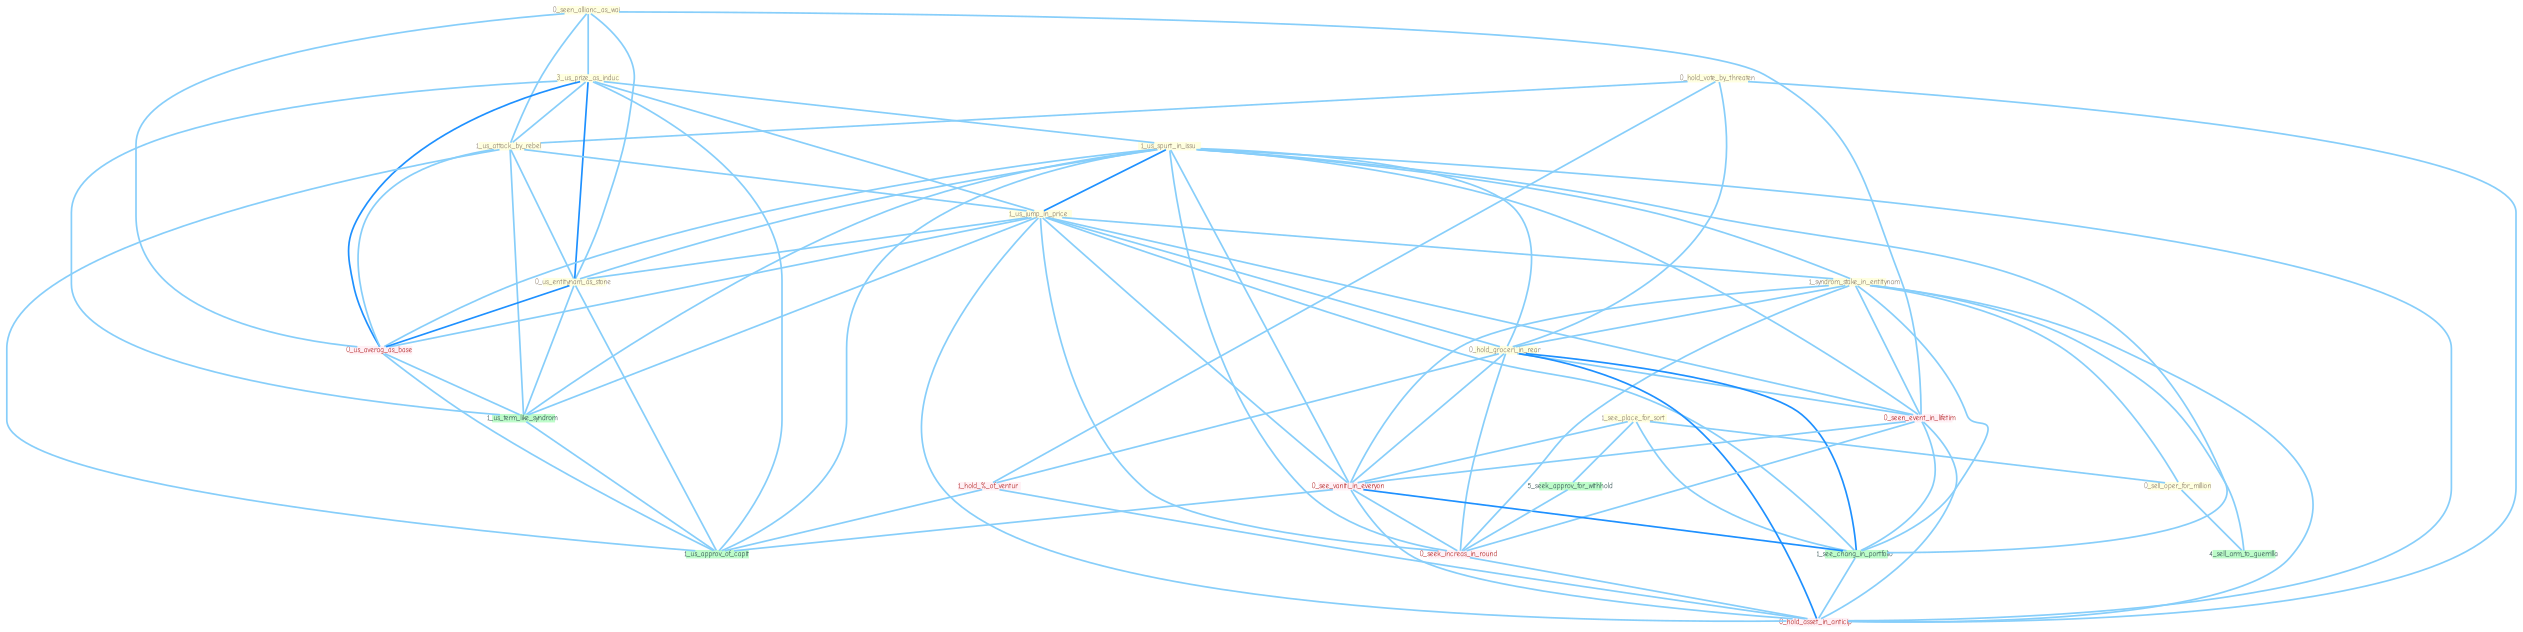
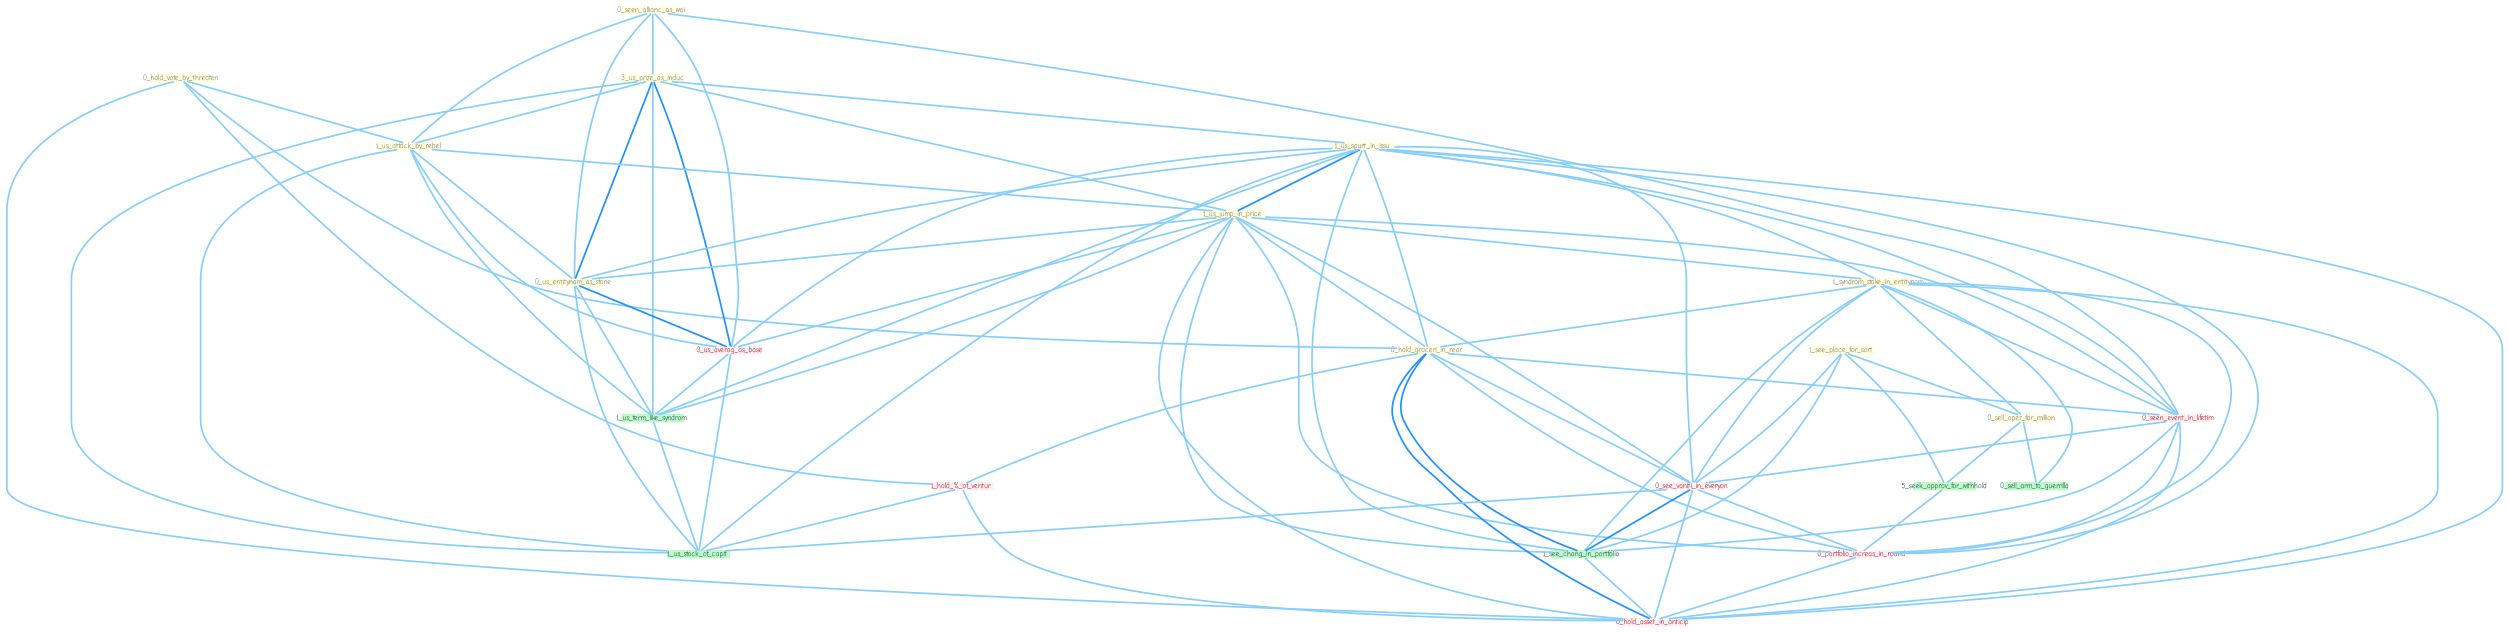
edge "0_sell_oper_for_million" -- "5_seek_approv_for_withhold": added
node "1_us_approv_of_capit": label "1_us_approv_of_capit" -> "1_us_stock_of_capit"
node "0_seek_increas_in_round": label "0_seek_increas_in_round" -> "0_portfolio_increas_in_round"
node "4_sell_arm_to_guerrilla": label "4_sell_arm_to_guerrilla" -> "0_sell_arm_to_guerrilla"
